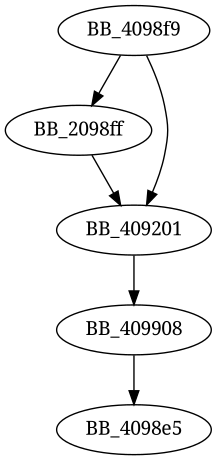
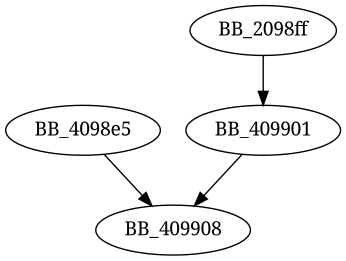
node "BB_4098f9": removed
node "BB_409201": label "BB_409201" -> "BB_409901"
edge "BB_409908" -> "BB_4098e5": reversed
